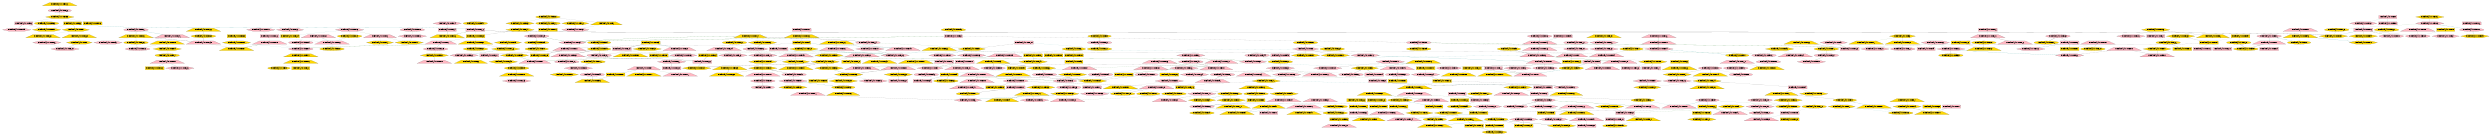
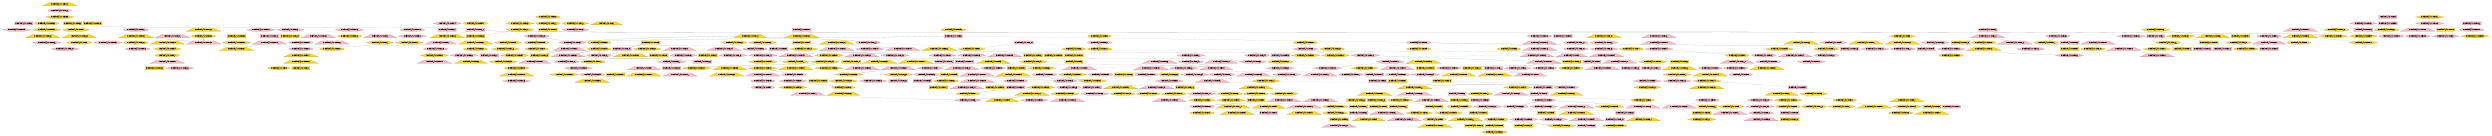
node "GILBERT_GRAPH_NODE_177": added
